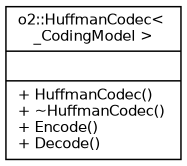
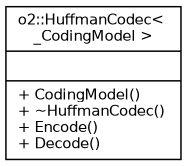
node "o2::HuffmanCodec<": text "+ HuffmanCodec()" -> "+ CodingModel()"
